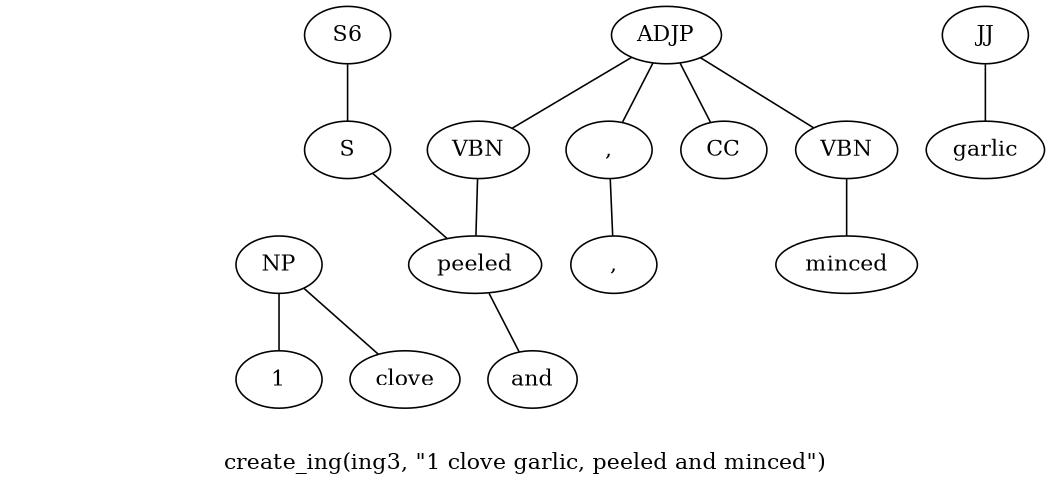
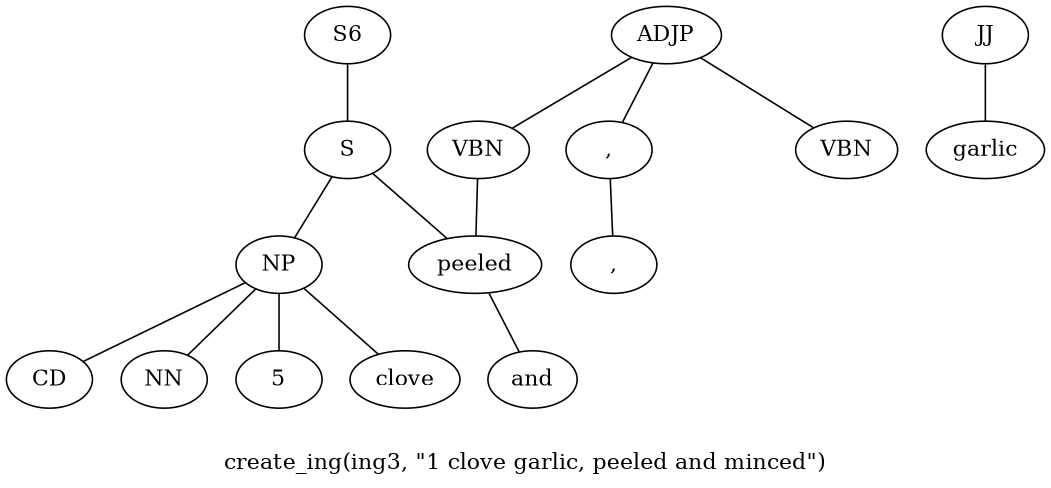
node "CC": removed
edge "S" -- "NP": added
node "minced": removed
node "CD": added
node "NN": added
node "1": label "1" -> "5"
